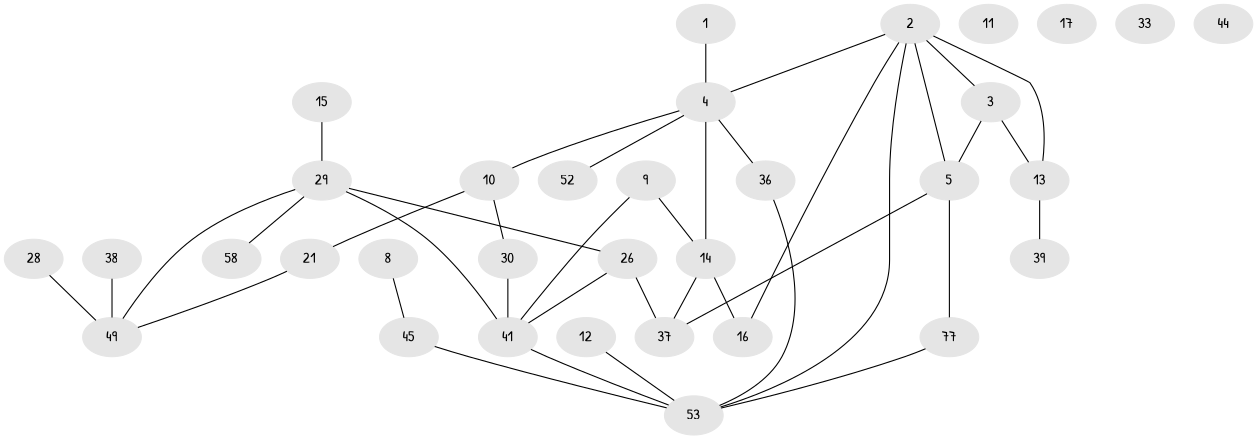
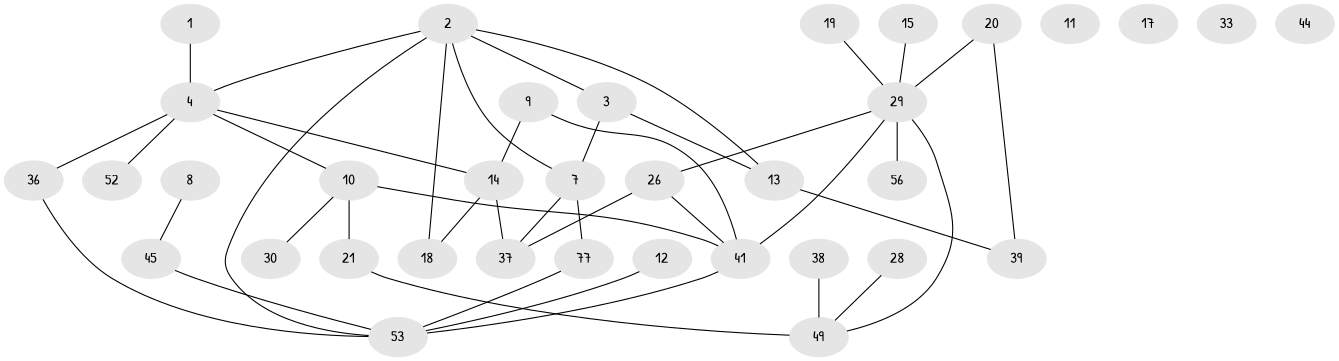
node "19": added
node "20": added
node "5": label "5" -> "7"
node "58": label "58" -> "56"
edge "30" -- "41": now "10" -- "41"
node "16": label "16" -> "18"
